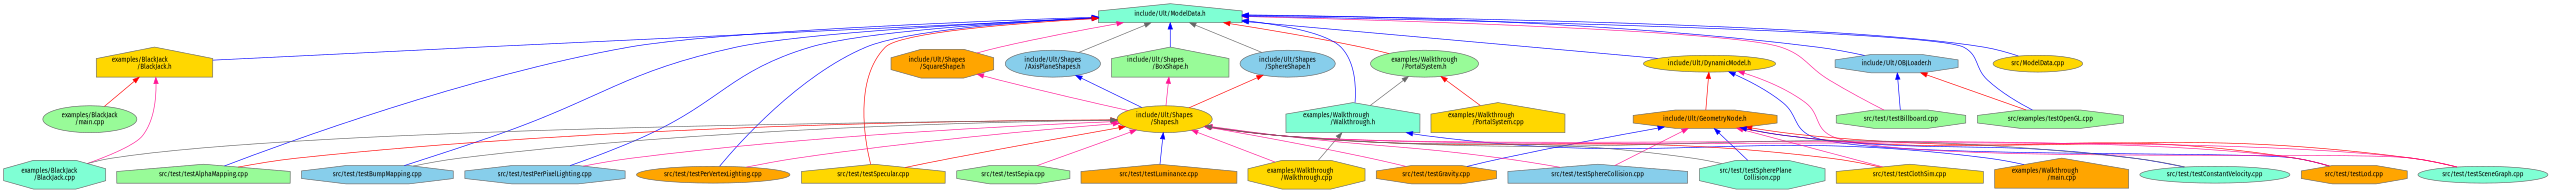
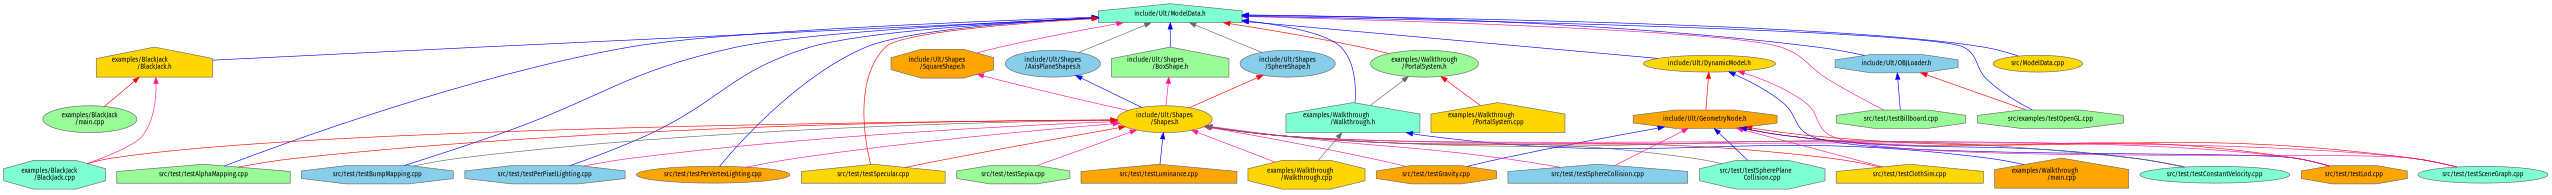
edge "examples/BlackJack /BlackJack.cpp" -> "include/Ult/Shapes /Shapes.h": color gray40 -> red
